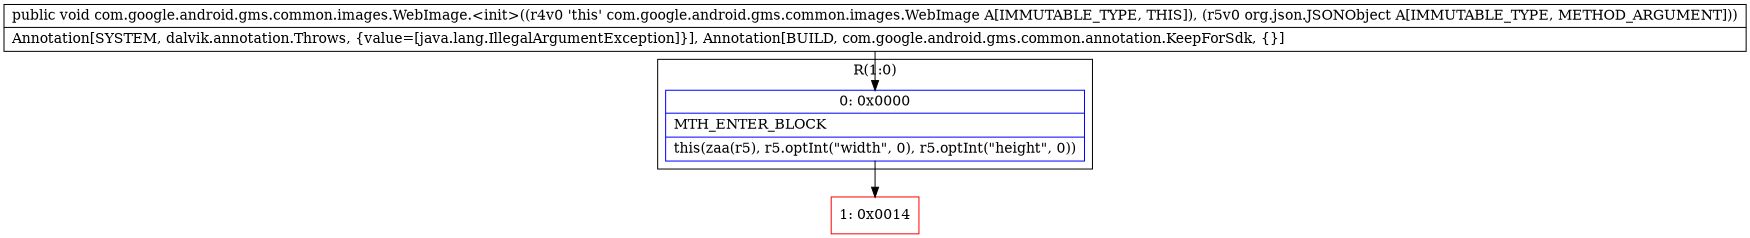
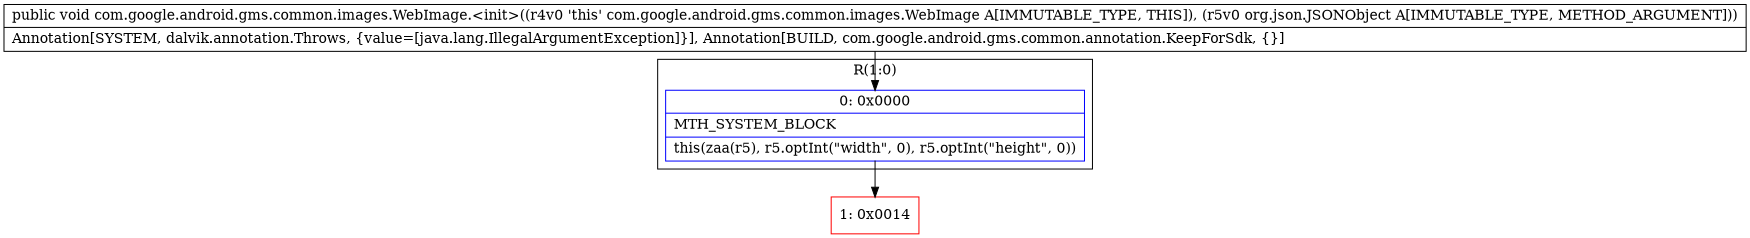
node "0: 0x0000": text "MTH_ENTER_BLOCK" -> "MTH_SYSTEM_BLOCK"
